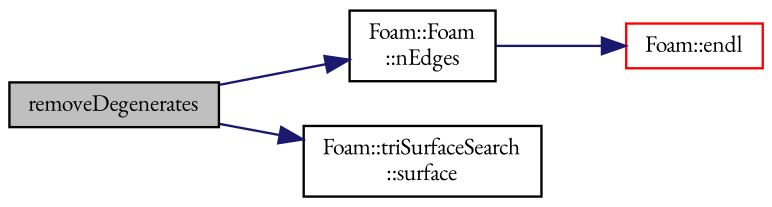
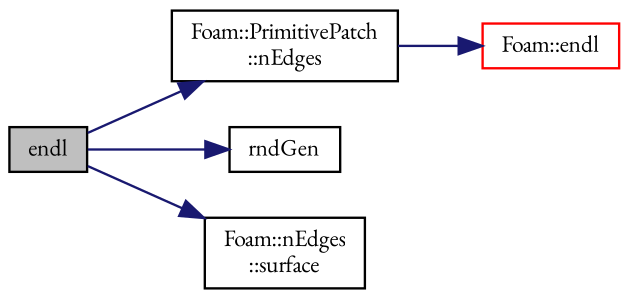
node "Foam::Foam ::nEdges": label "Foam::Foam ::nEdges" -> "Foam::PrimitivePatch ::nEdges"
node "removeDegenerates": label "removeDegenerates" -> "endl"
node "rndGen": added
node "Foam::triSurfaceSearch ::surface": label "Foam::triSurfaceSearch ::surface" -> "Foam::nEdges ::surface"
